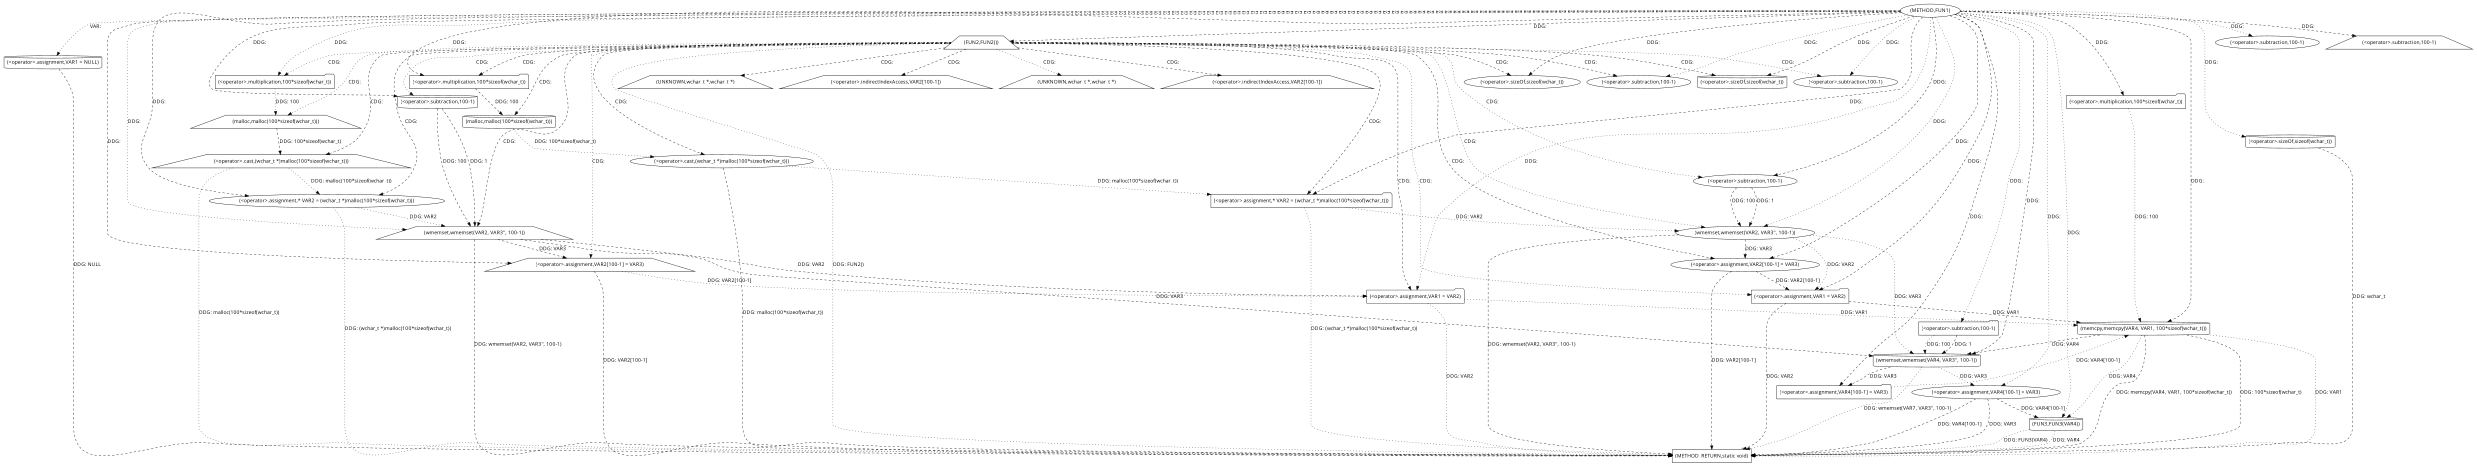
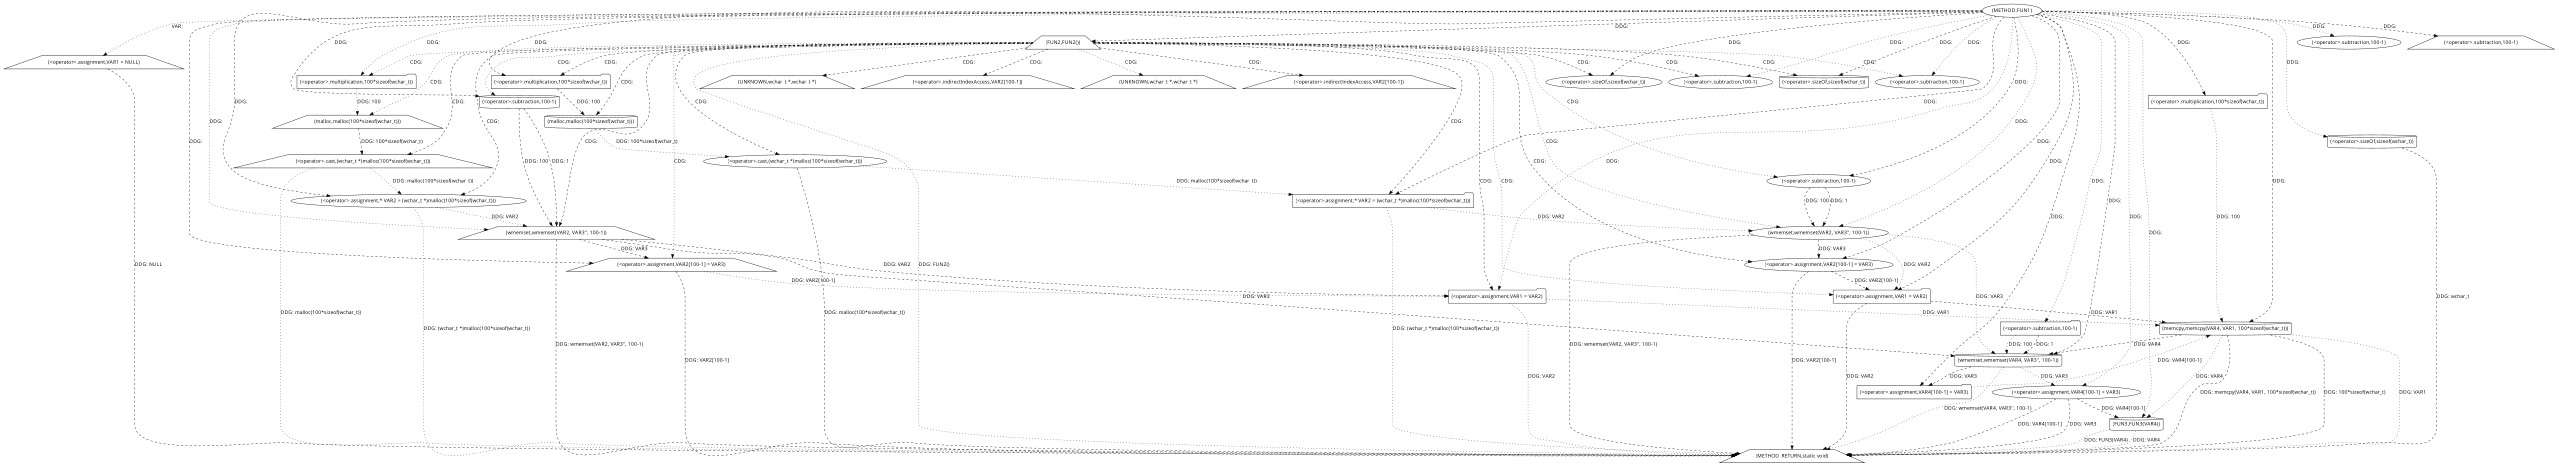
node "(<operator>.assignment,VAR1 = NULL)": shape cylinder -> trapezium
edge "(wmemset,wmemset(VAR4, VAR3'', 100-1))" -> "(METHOD_RETURN,static void)": label "DDG: wmemset(VAR7, VAR3'', 100-1)" -> "DDG: wmemset(VAR4, VAR3'', 100-1)"
node "(METHOD_RETURN,static void)": shape folder -> trapezium
